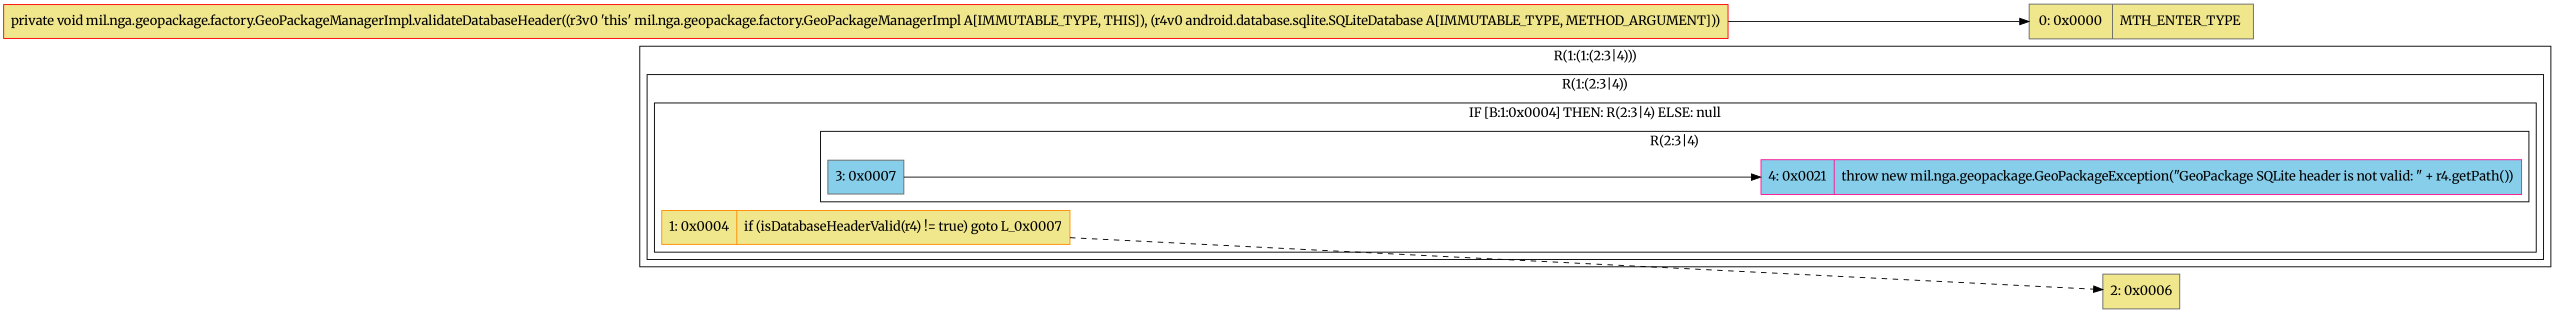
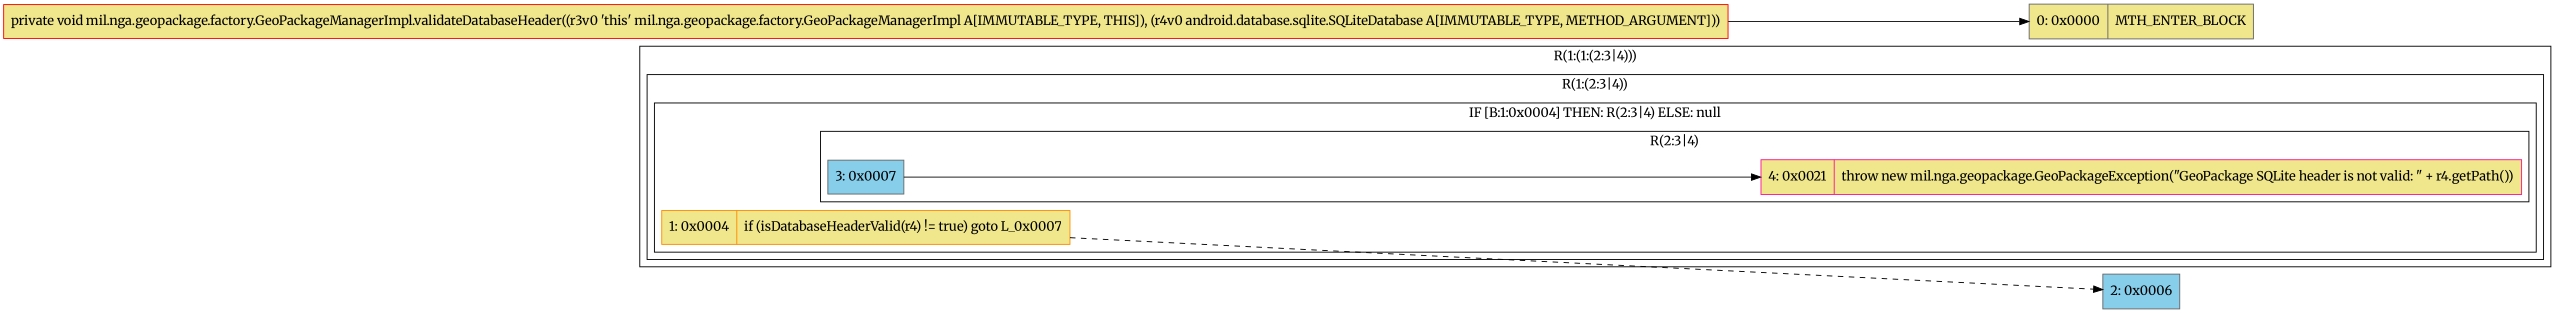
node "0: 0x0000": text "MTH_ENTER_TYPE" -> "MTH_ENTER_BLOCK"
node "4: 0x0021": fillcolor skyblue -> khaki
node "2: 0x0006": fillcolor khaki -> skyblue
